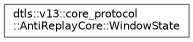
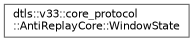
node "dtls::v13::core_protocol ::AntiReplayCore::WindowState": label "dtls::v13::core_protocol ::AntiReplayCore::WindowState" -> "dtls::v33::core_protocol ::AntiReplayCore::WindowState"
